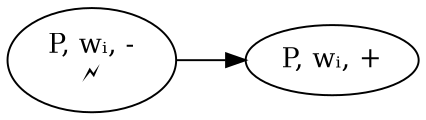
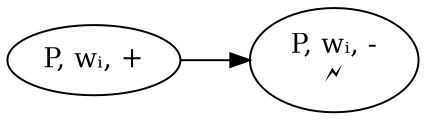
edge "P, wᵢ, - 🗲" -> "P, wᵢ, +": reversed
